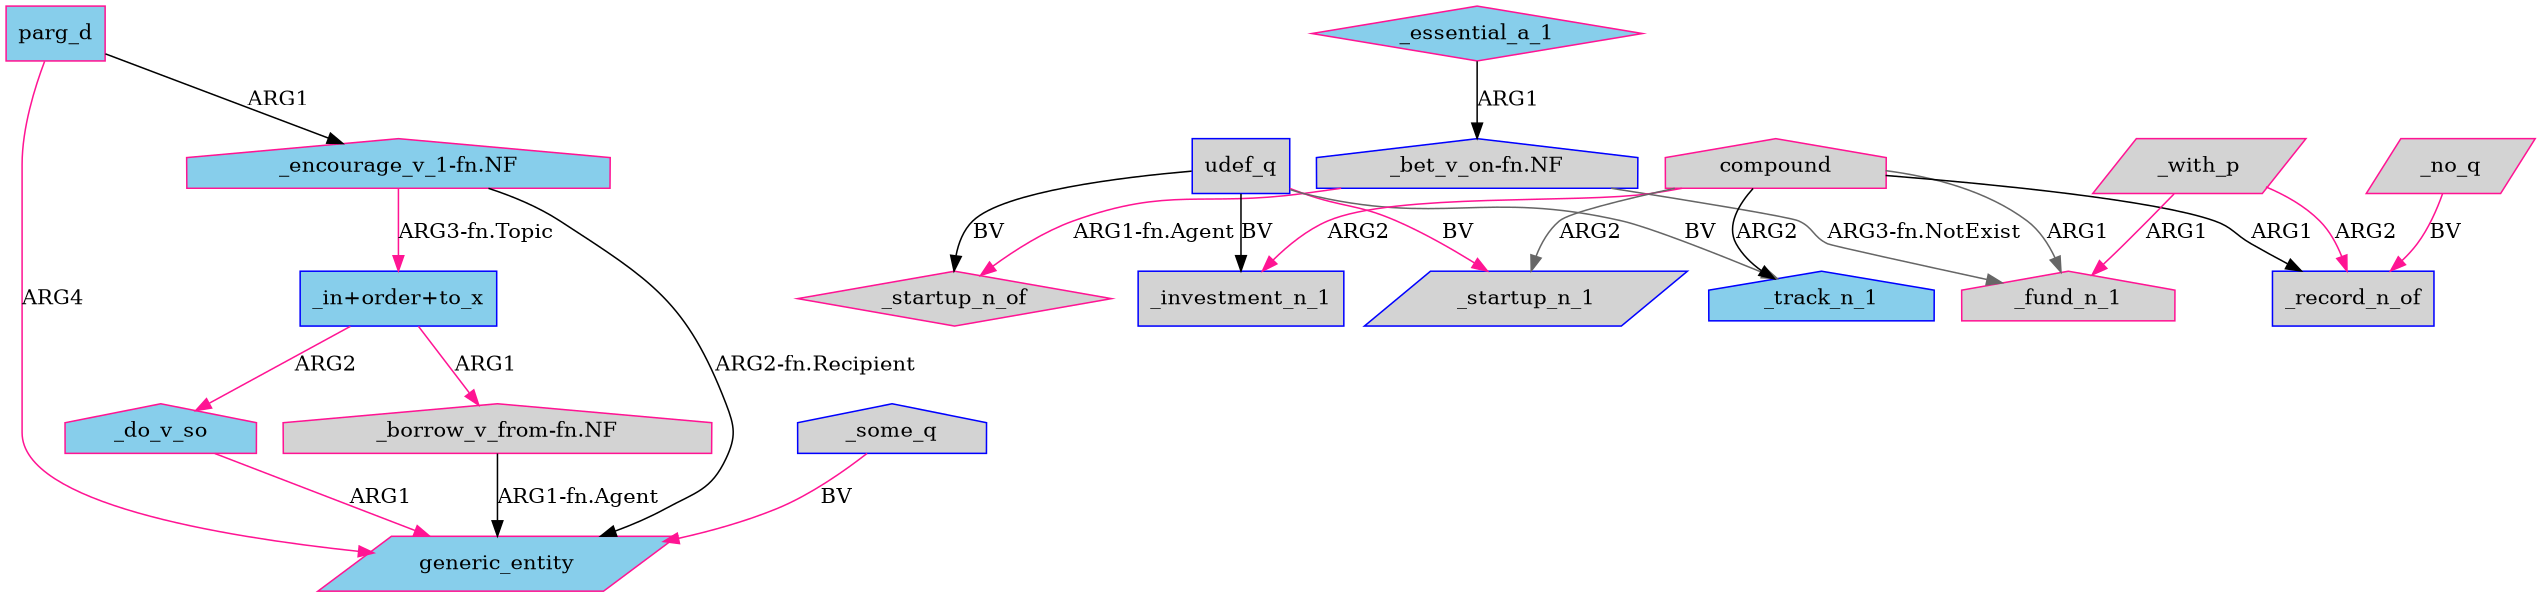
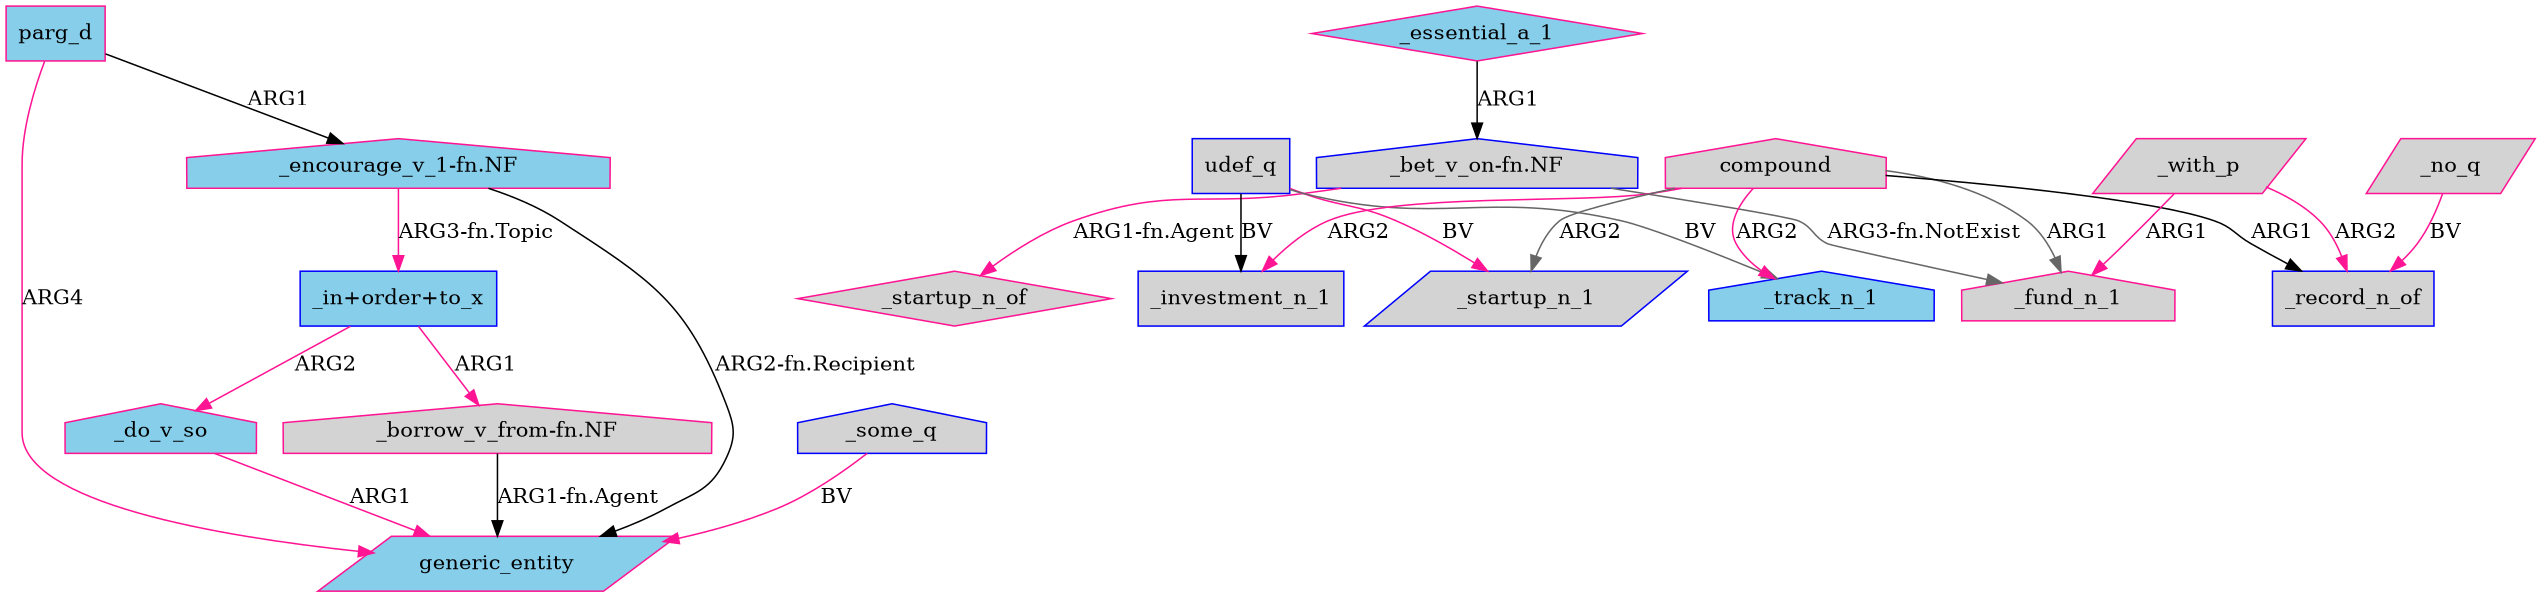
edge "udef_q" -> "_startup_n_of": removed, label "BV"
edge "compound" -> "_track_n_1": color black -> deeppink
